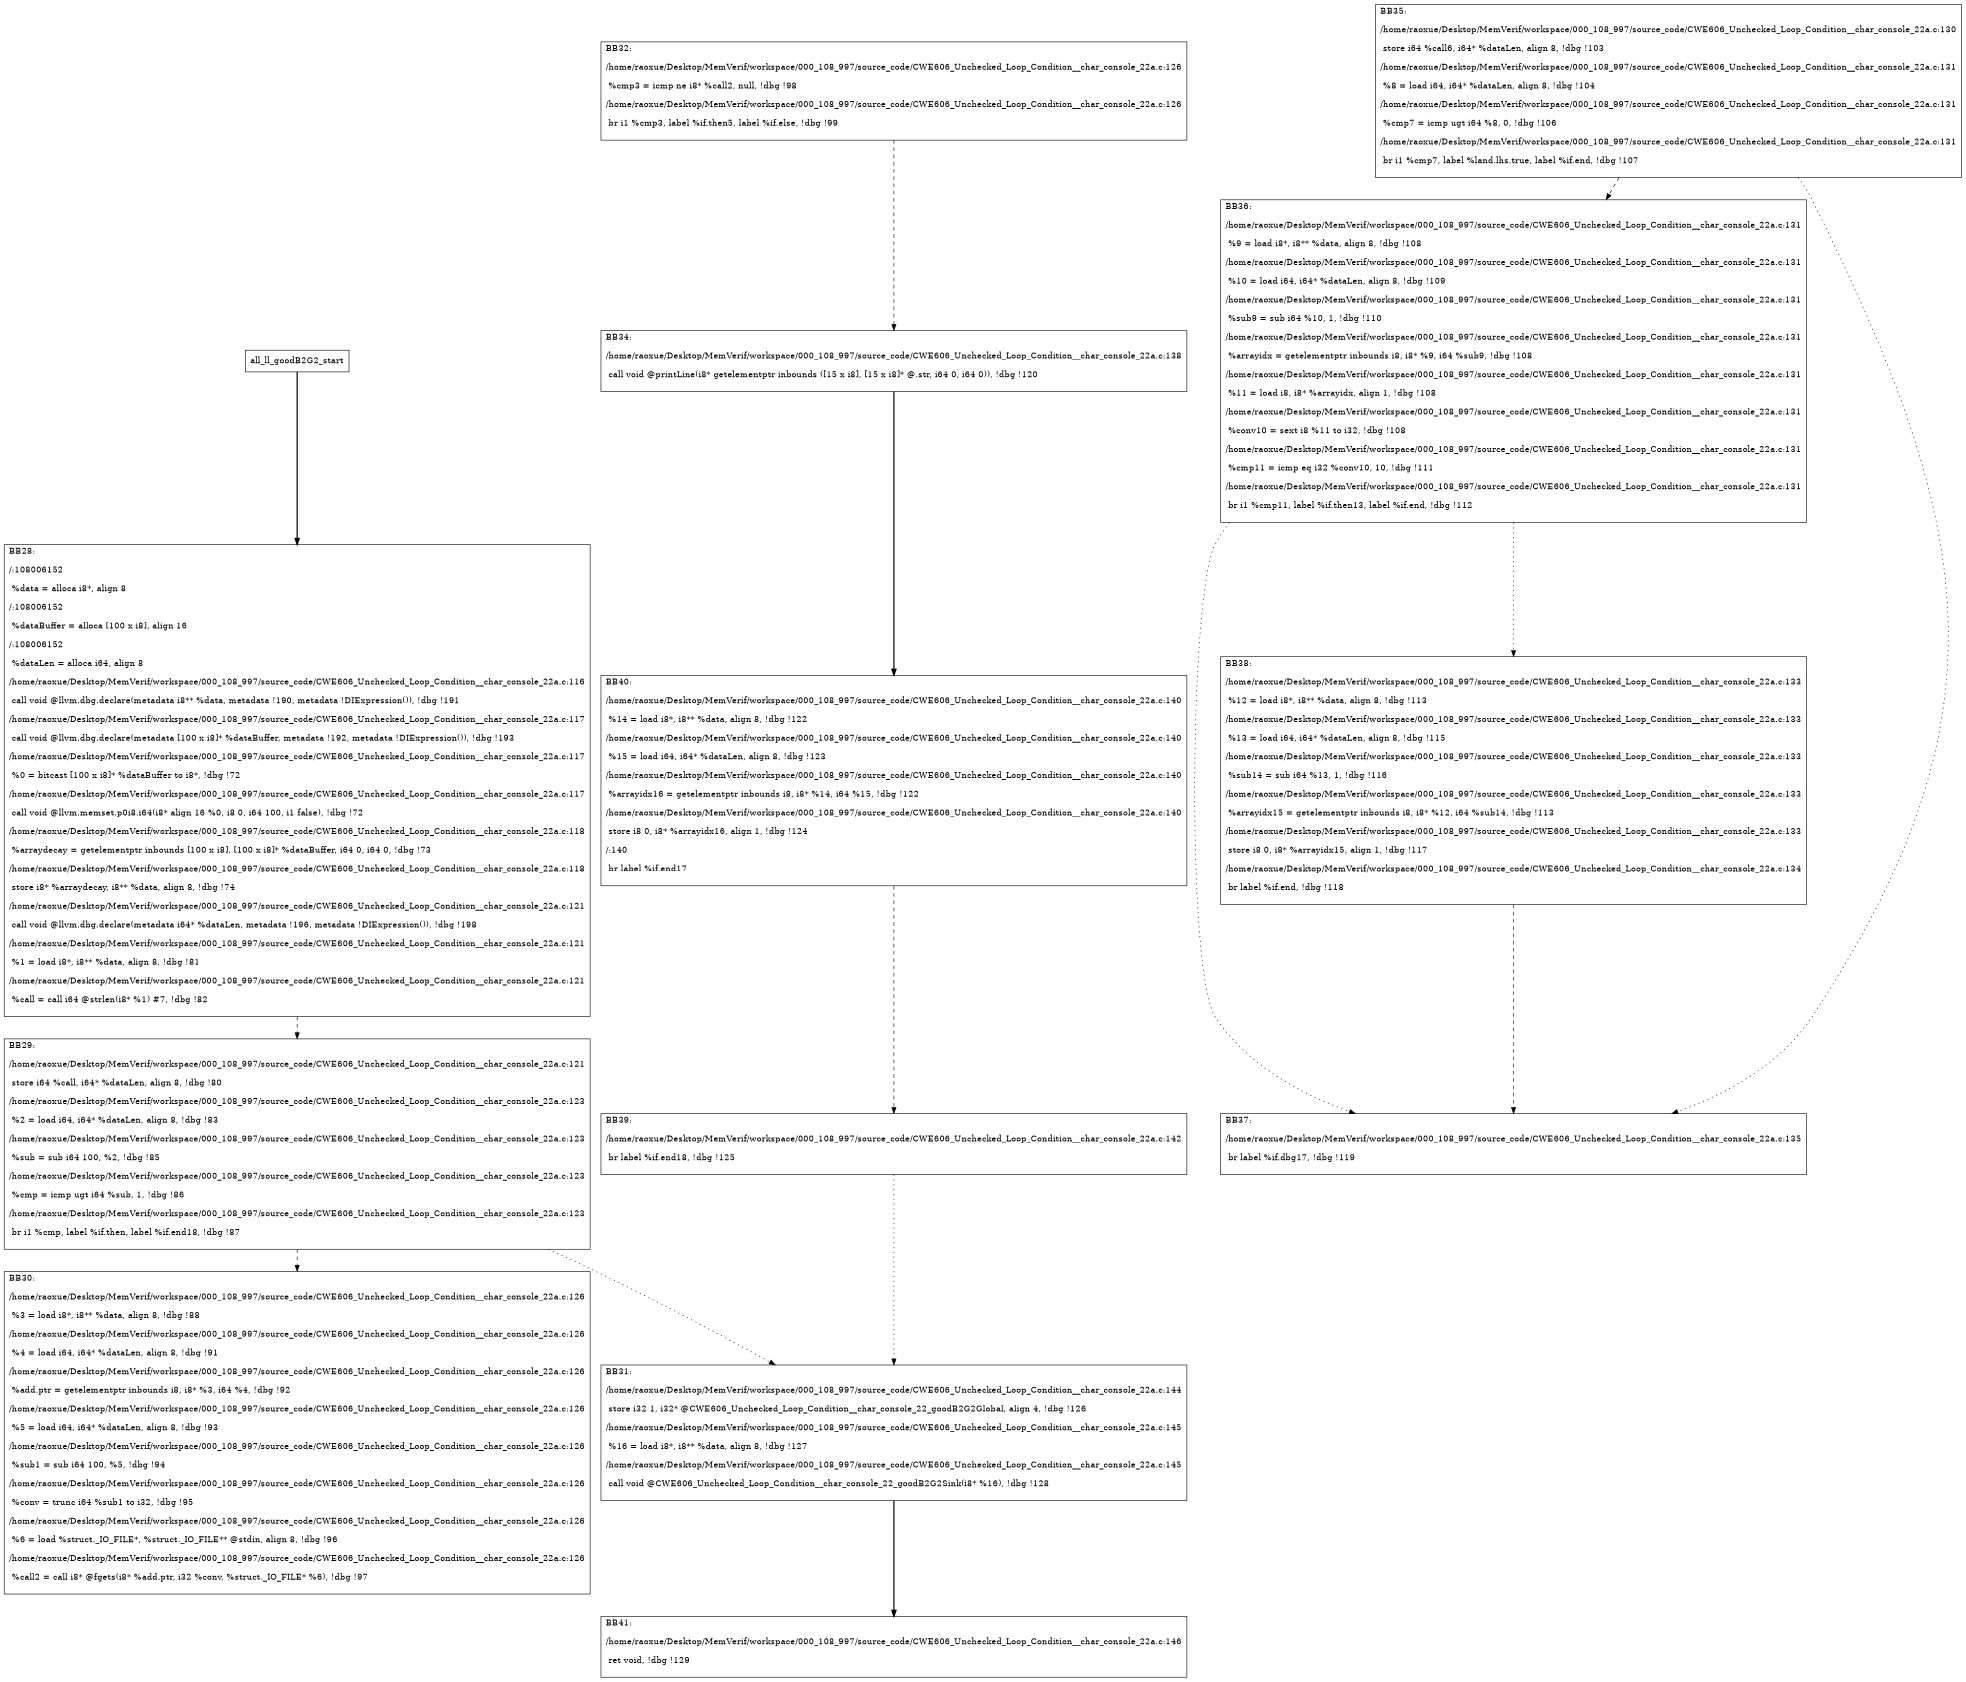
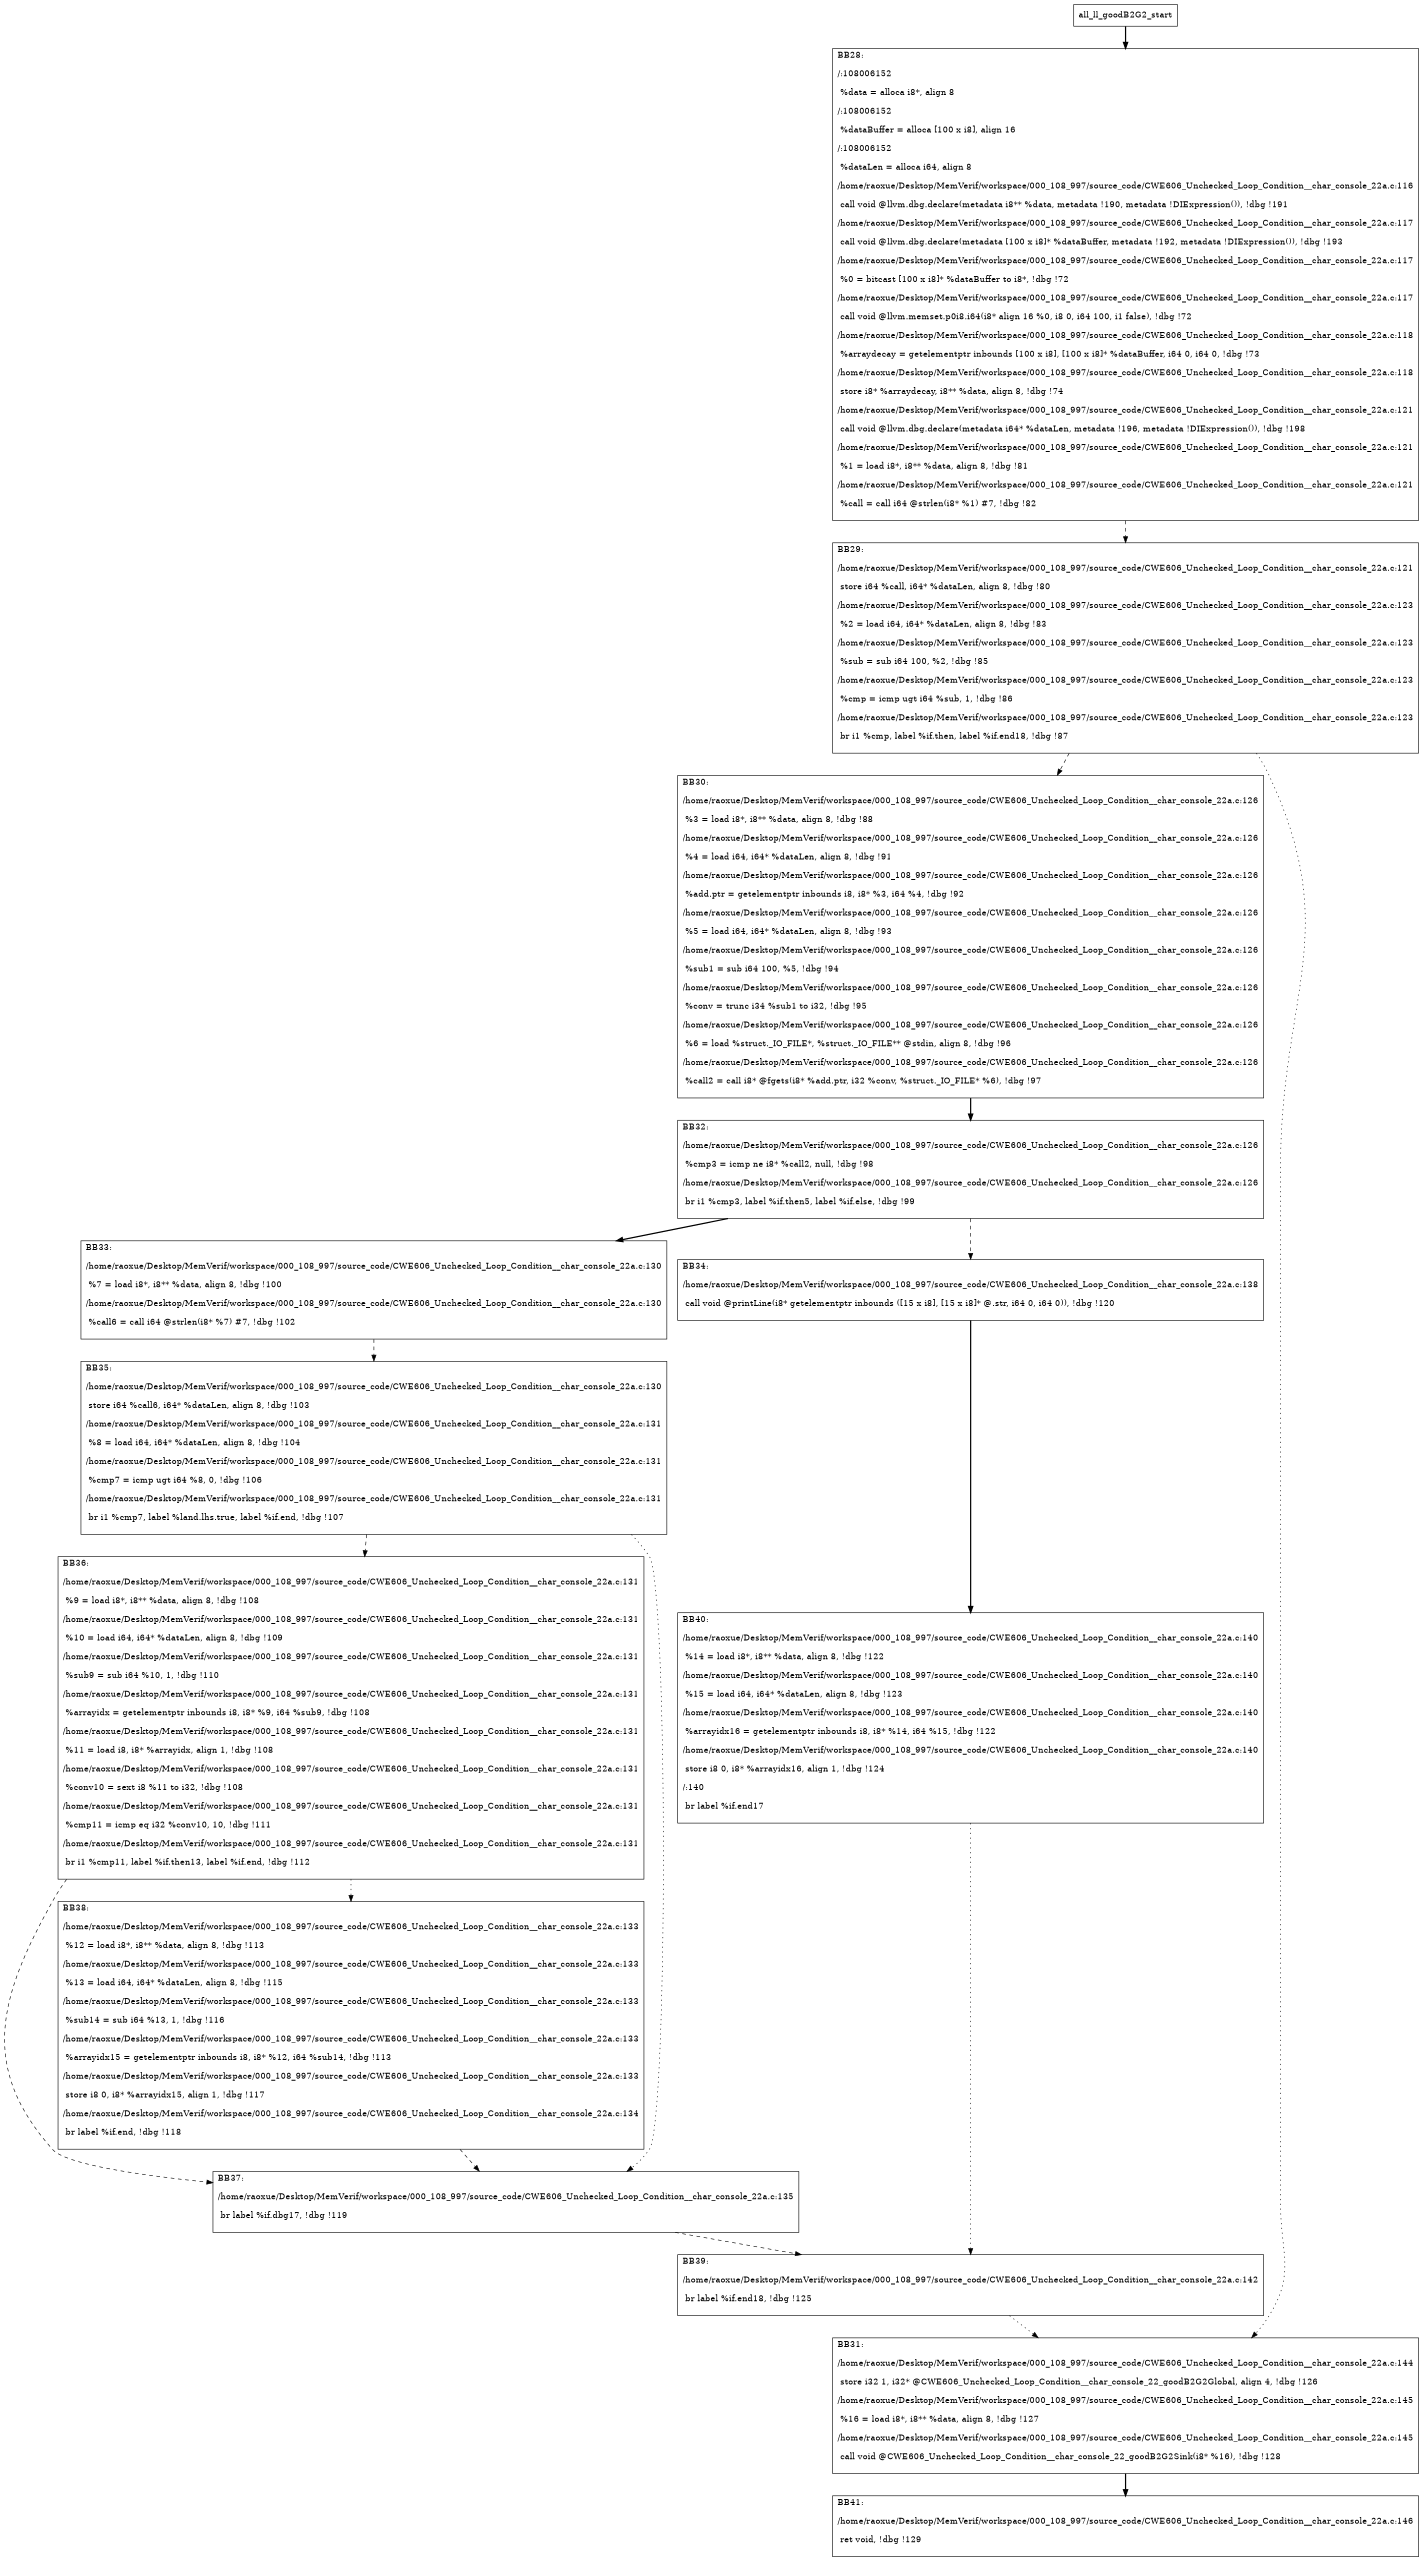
edge "BB36:" -> "BB37:": style dotted -> dashed
edge "BB40:" -> "BB39:": style dashed -> dotted
edge "BB30:" -> "BB32:": added
node "BB33:": added
node "BB30:": text "%conv = trunc i64 %sub1 to i32, !dbg !95" -> "%conv = trunc i34 %sub1 to i32, !dbg !95"
edge "BB37:" -> "BB39:": added
